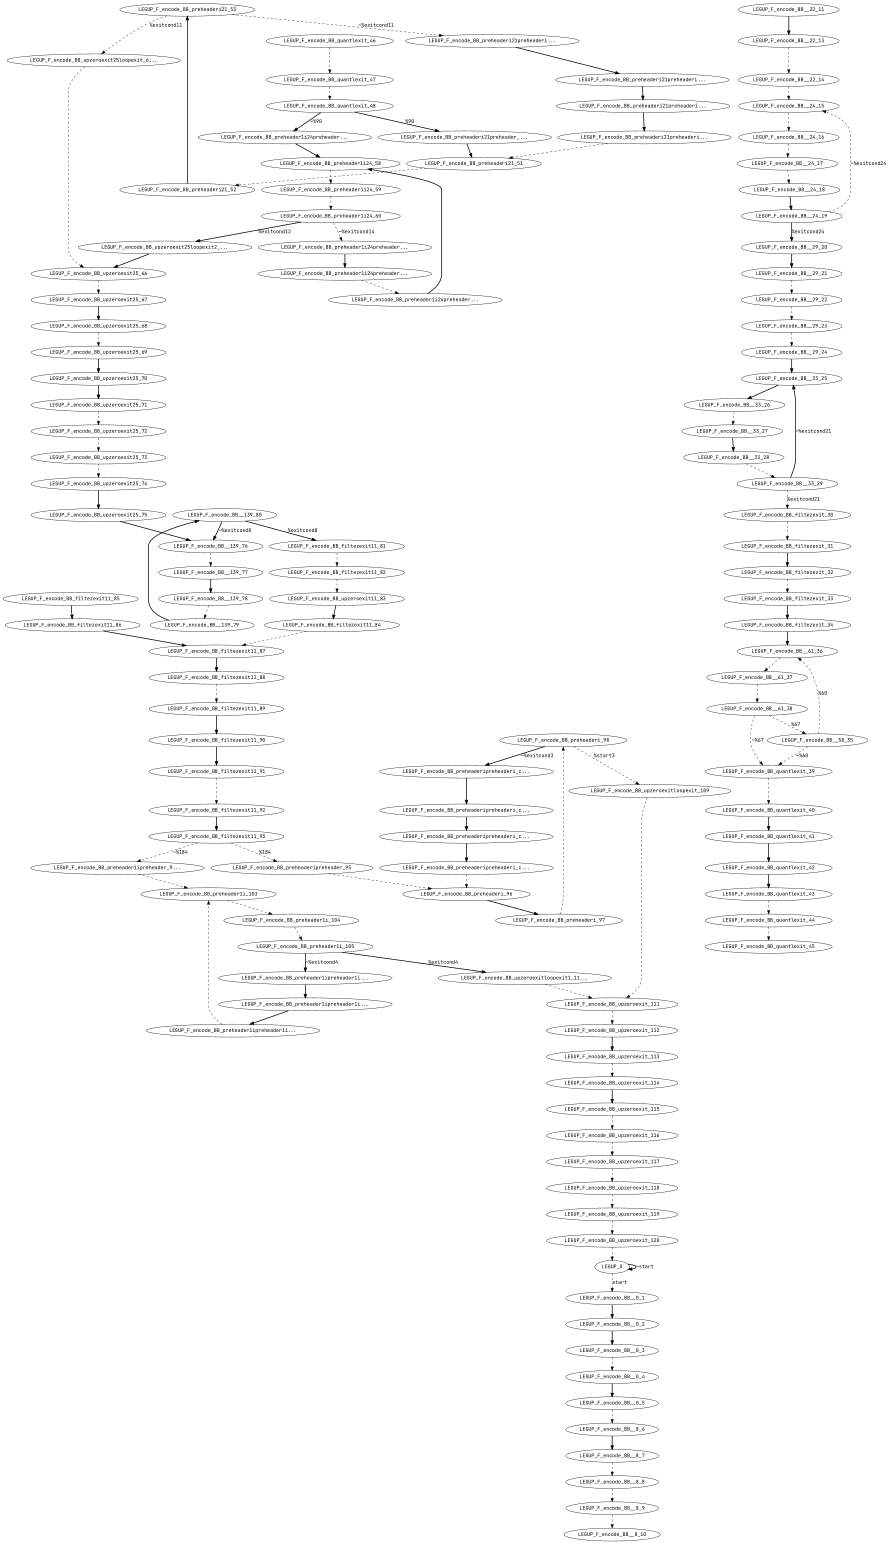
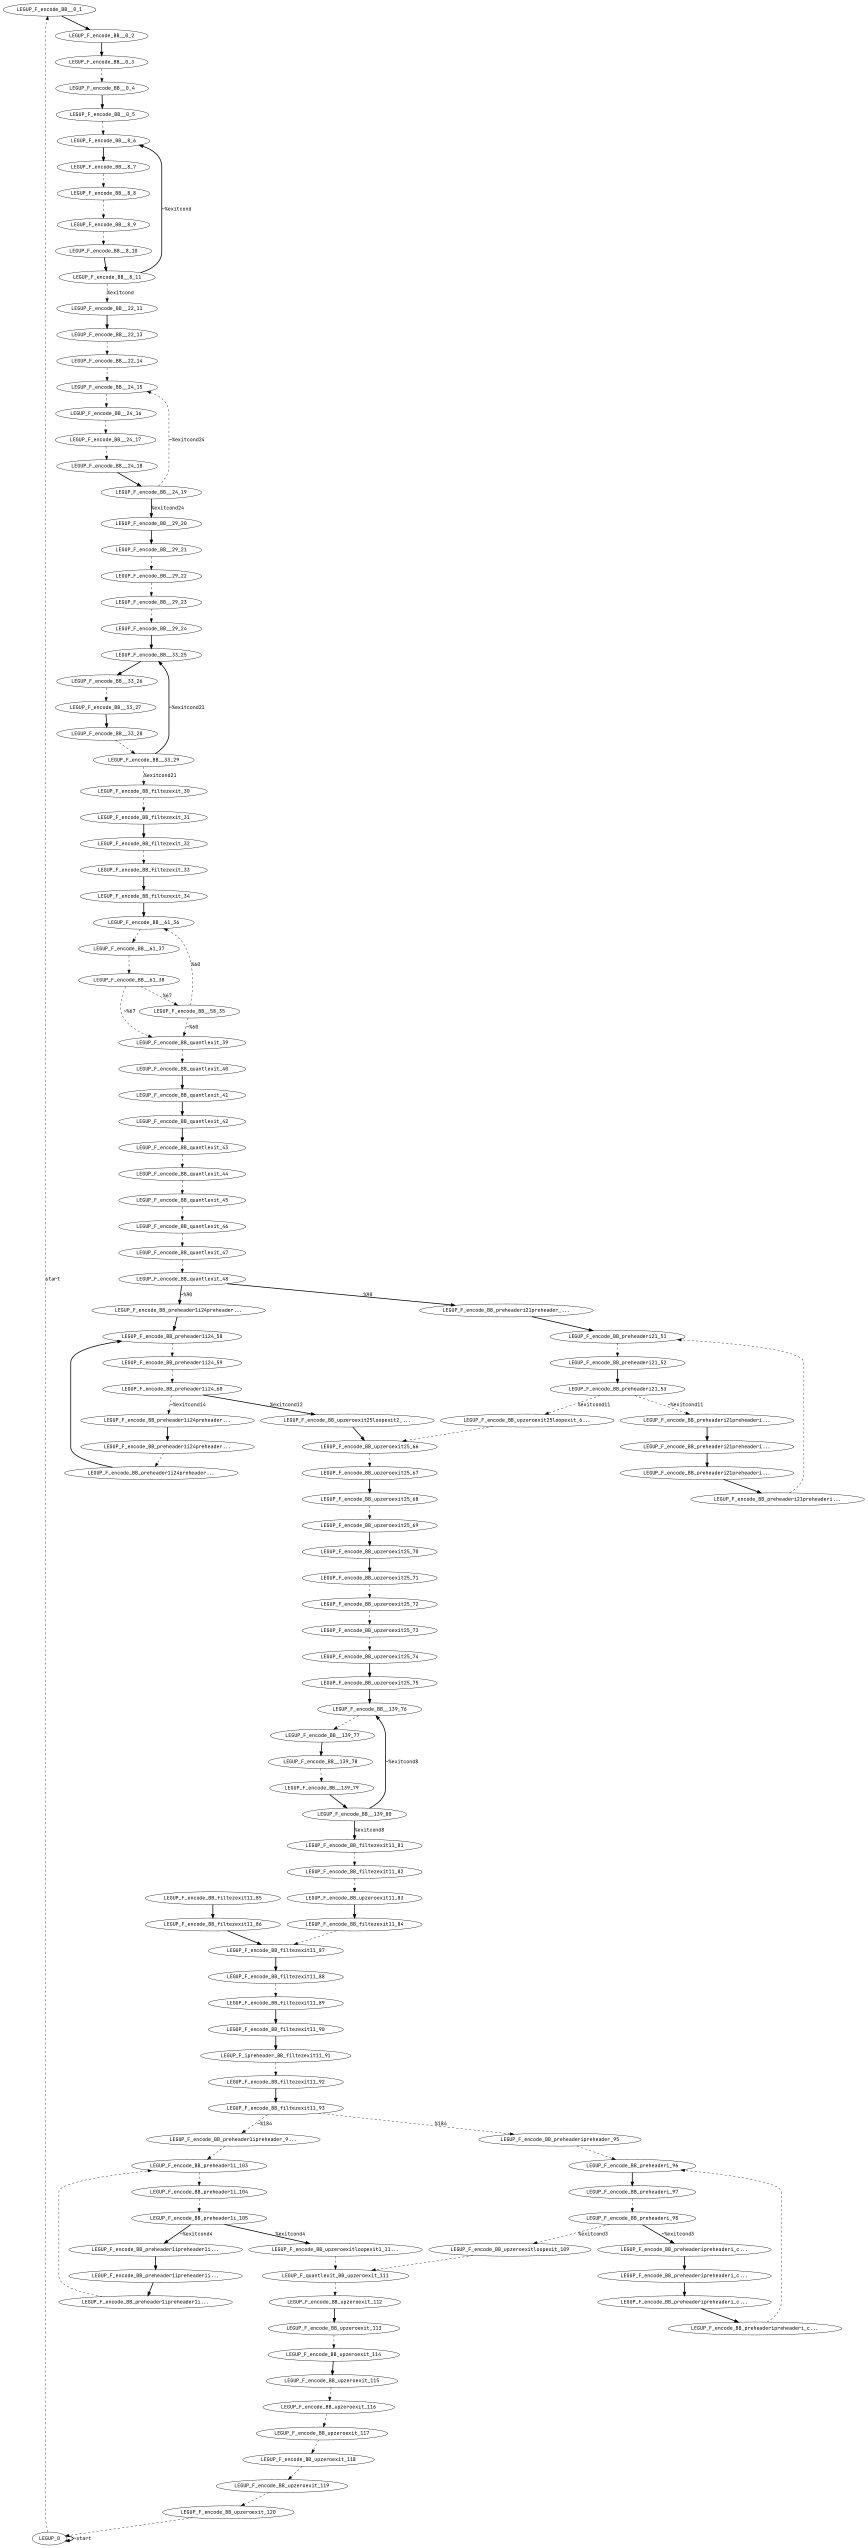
node "LEGUP_F_encode_BB__8_11": added
edge "LEGUP_F_encode_BB_preheaderi_98" -> "LEGUP_F_encode_BB_upzeroexitloopexit_109": label "%start3" -> "%exitcond3"
node "LEGUP_F_encode_BB_filtezexit11_91": label "LEGUP_F_encode_BB_filtezexit11_91" -> "LEGUP_F_ipreheader_BB_filtezexit11_91"
node "LEGUP_F_encode_BB_upzeroexit_111": label "LEGUP_F_encode_BB_upzeroexit_111" -> "LEGUP_F_quantlexit_BB_upzeroexit_111"
edge "LEGUP_F_encode_BB_quantlexit_45" -> "LEGUP_F_encode_BB_quantlexit_46": added
